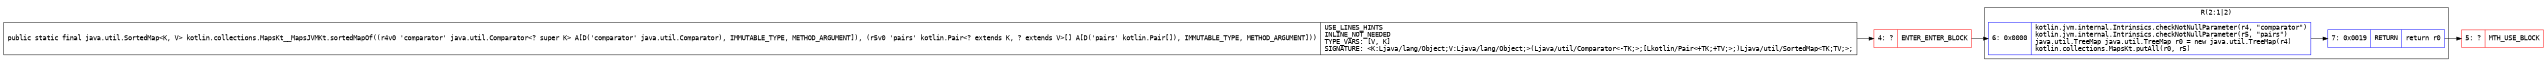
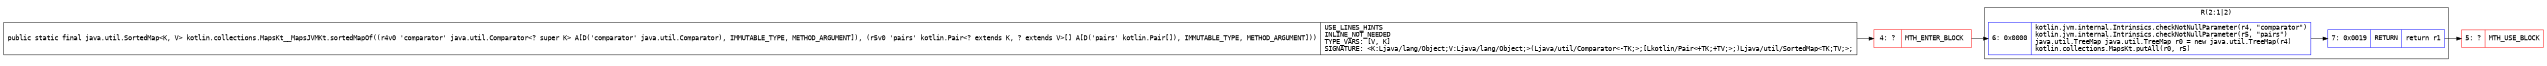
node "4: ?": text "ENTER_ENTER_BLOCK" -> "MTH_ENTER_BLOCK"
node "7: 0x0019": text "return r0" -> "return r1"
